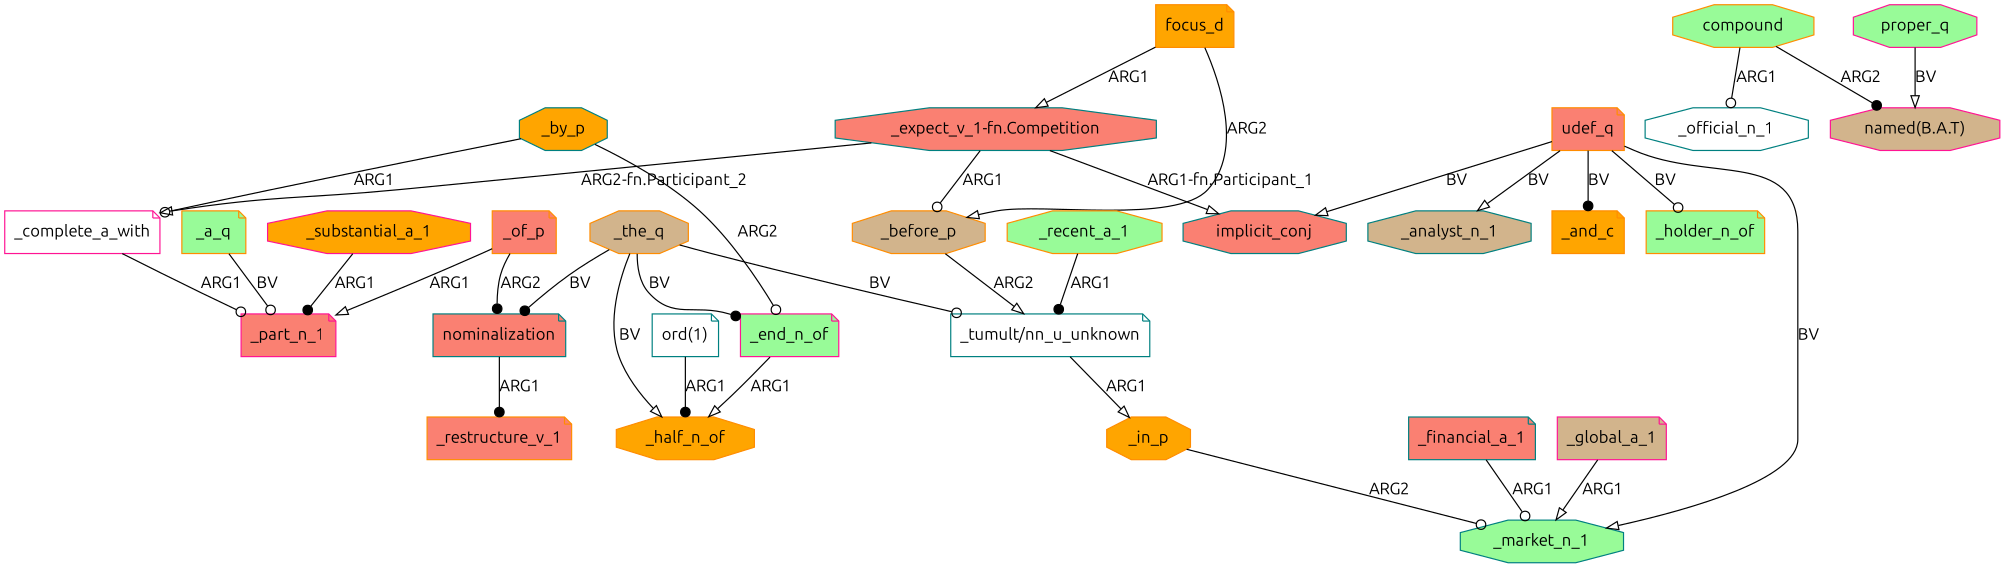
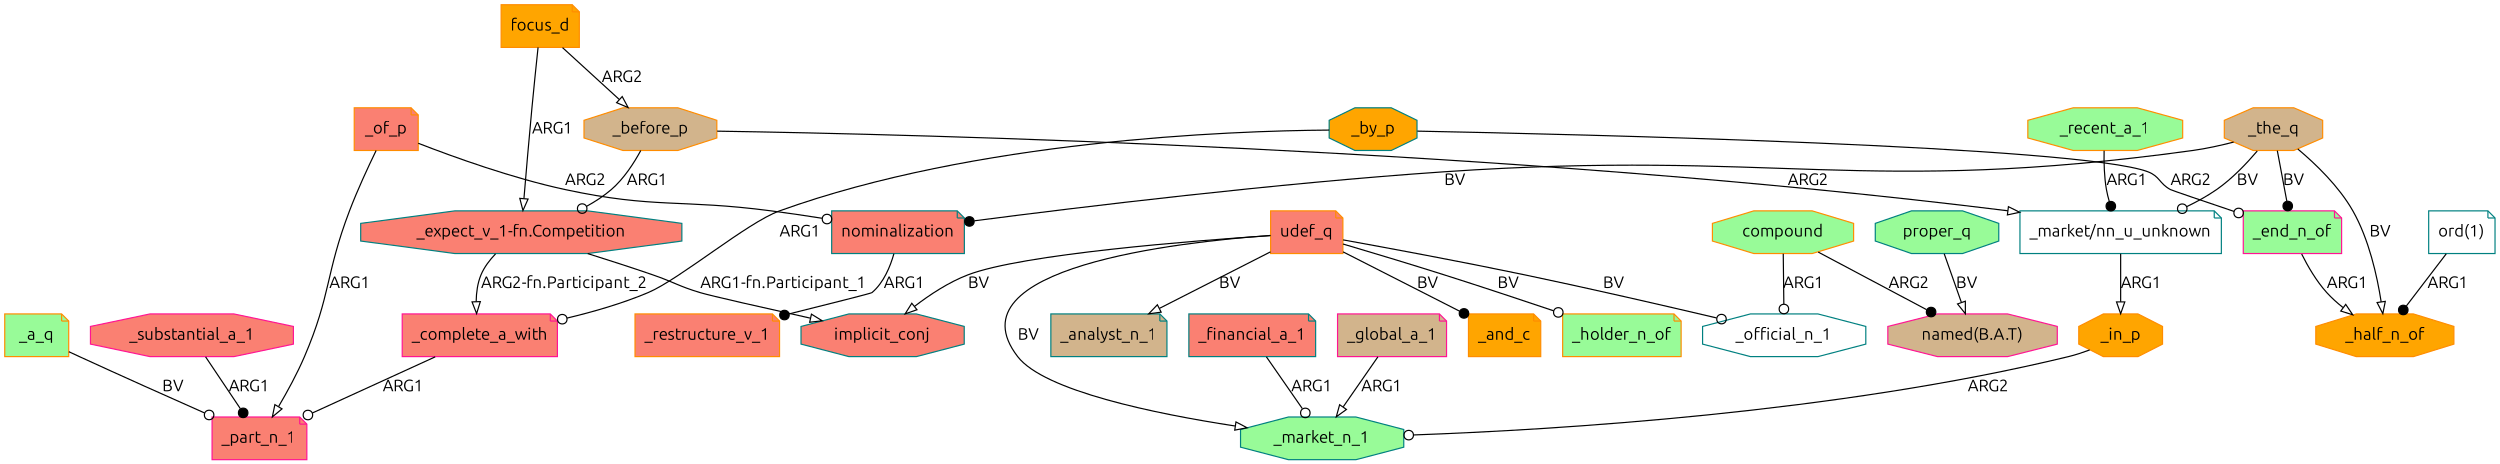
node "proper_q": color deeppink -> teal
edge "_expect_v_1-fn.Competition" -> "_before_p": reversed
node "_complete_a_with": fillcolor white -> salmon
node "_substantial_a_1": fillcolor orange -> salmon
node "_analyst_n_1": shape octagon -> note
edge "udef_q" -> "_official_n_1": added, label "BV"
edge "_of_p" -> "nominalization": arrowhead dot -> odot
node "_tumult/nn_u_unknown": label "_tumult/nn_u_unknown" -> "_market/nn_u_unknown"
